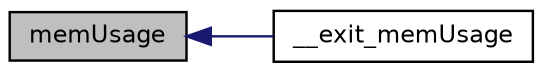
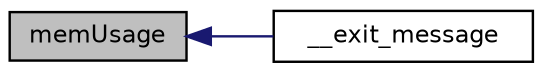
node "__exit_memUsage": label "__exit_memUsage" -> "__exit_message"
